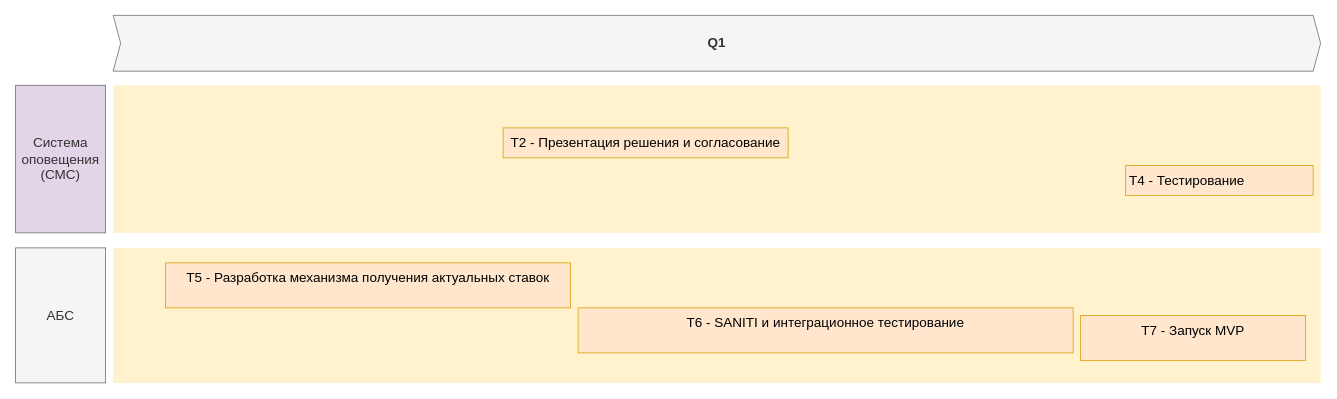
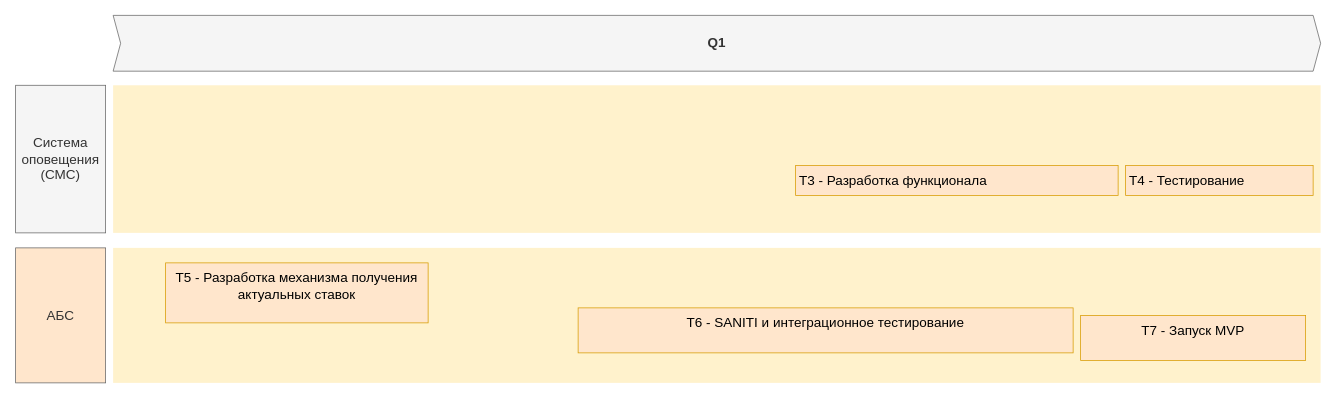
node "T2 - Презентация решения и согласование": removed
node "Система оповещения (СМС)": fillcolor #e1d5e7 -> #f5f5f5
node "T3 - Разработка функционала": added
node "T5 - Разработка механизма получения актуальных ставок": size 405x45 -> 263x60
node "АБС": fillcolor #f5f5f5 -> #ffe6cc
